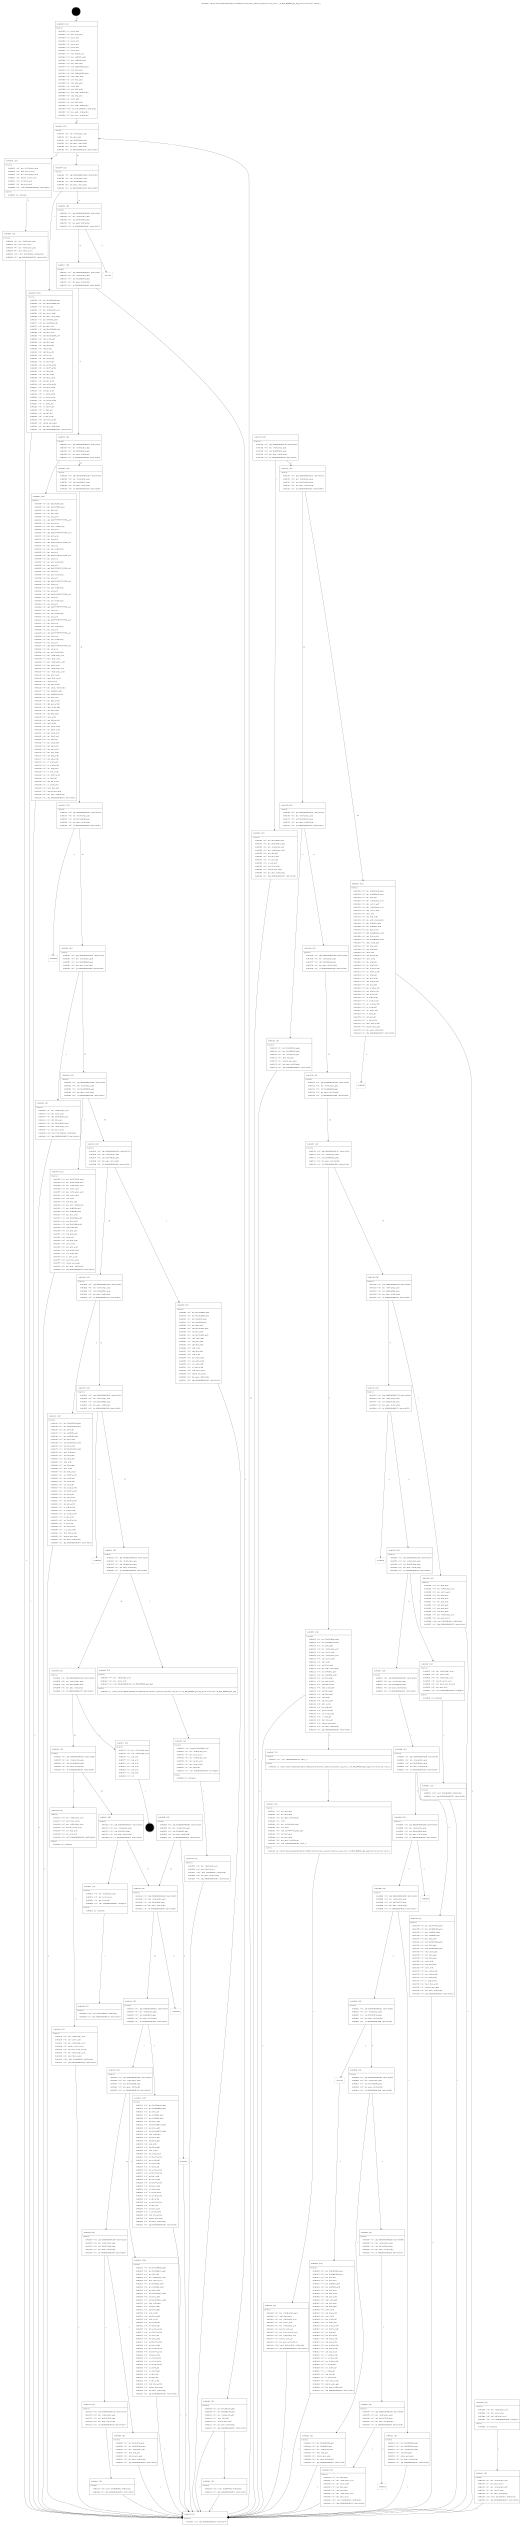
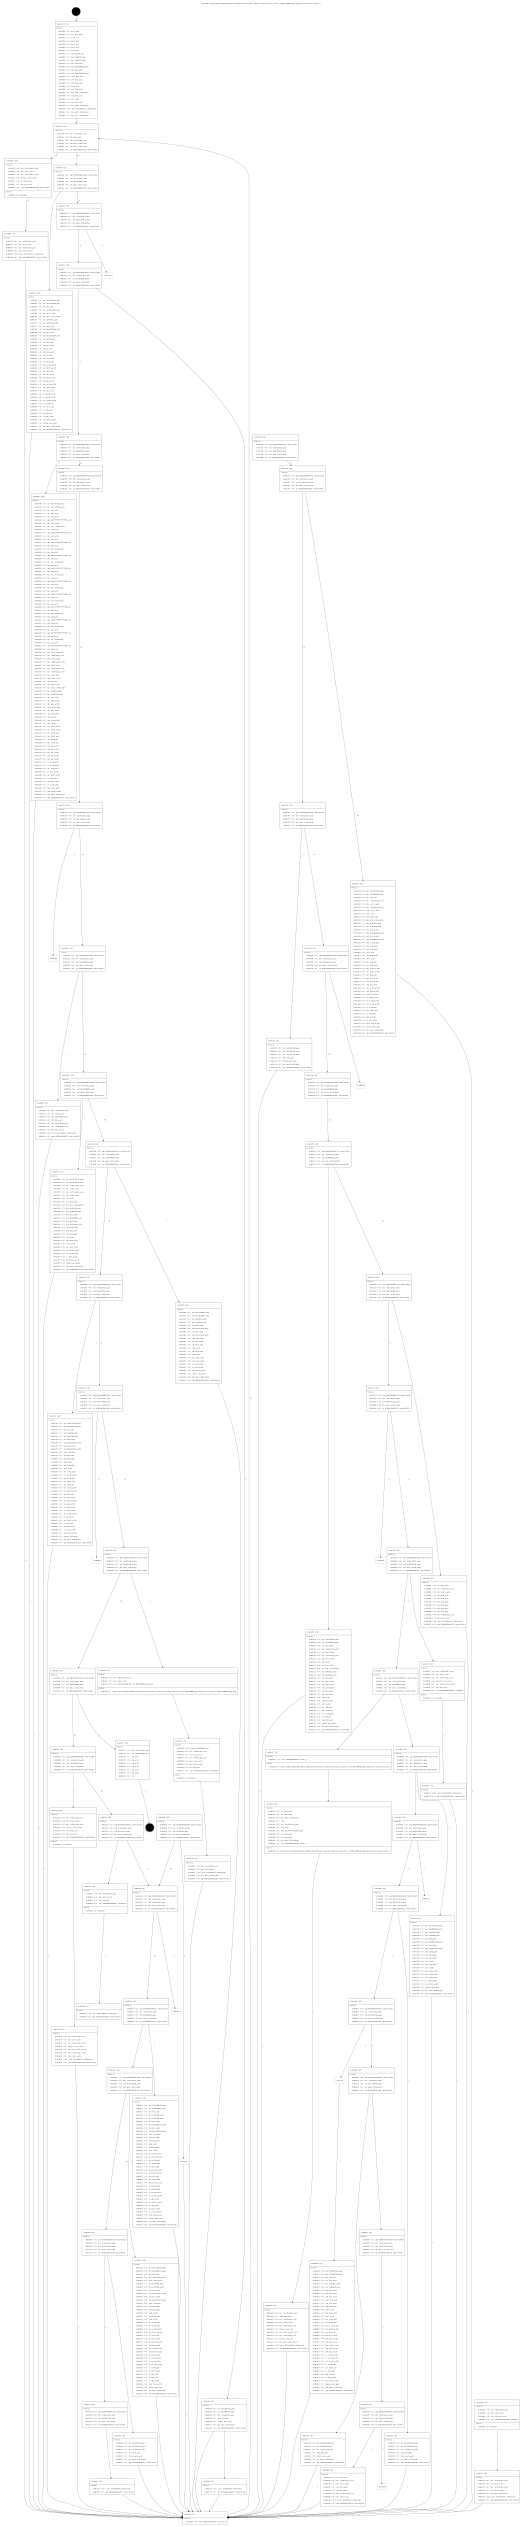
node "0x401916 [53]": removed
edge "0x401d5e [171]" -> "0x4023d9": now "0x401784 [28]" -> "0x4023d9"
edge "0x401bf6 [111]" -> "0x401e27 [5]": now "0x40182c [28]" -> "0x401e27 [5]"
